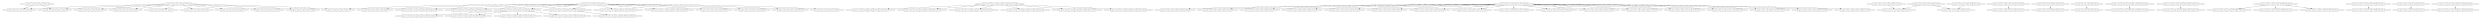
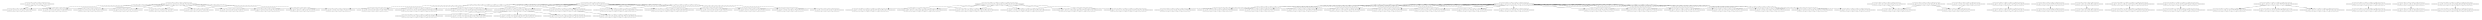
node "org.apache.commons.math.fraction.FractionFormatTest#149": removed
